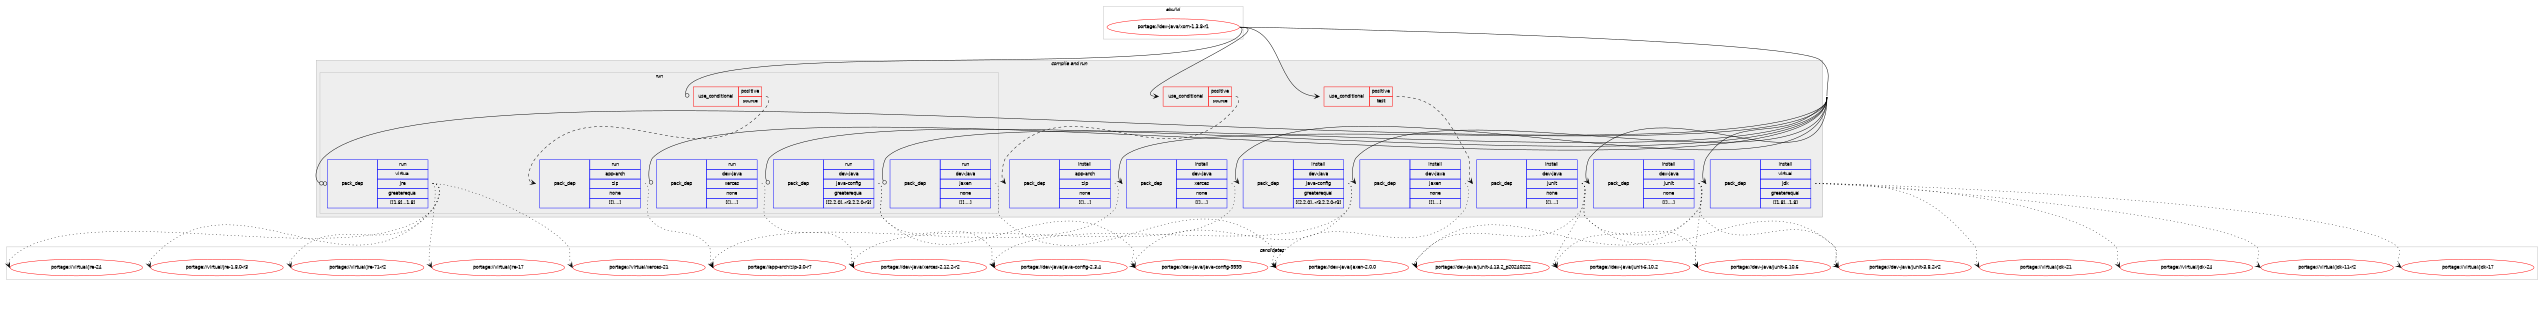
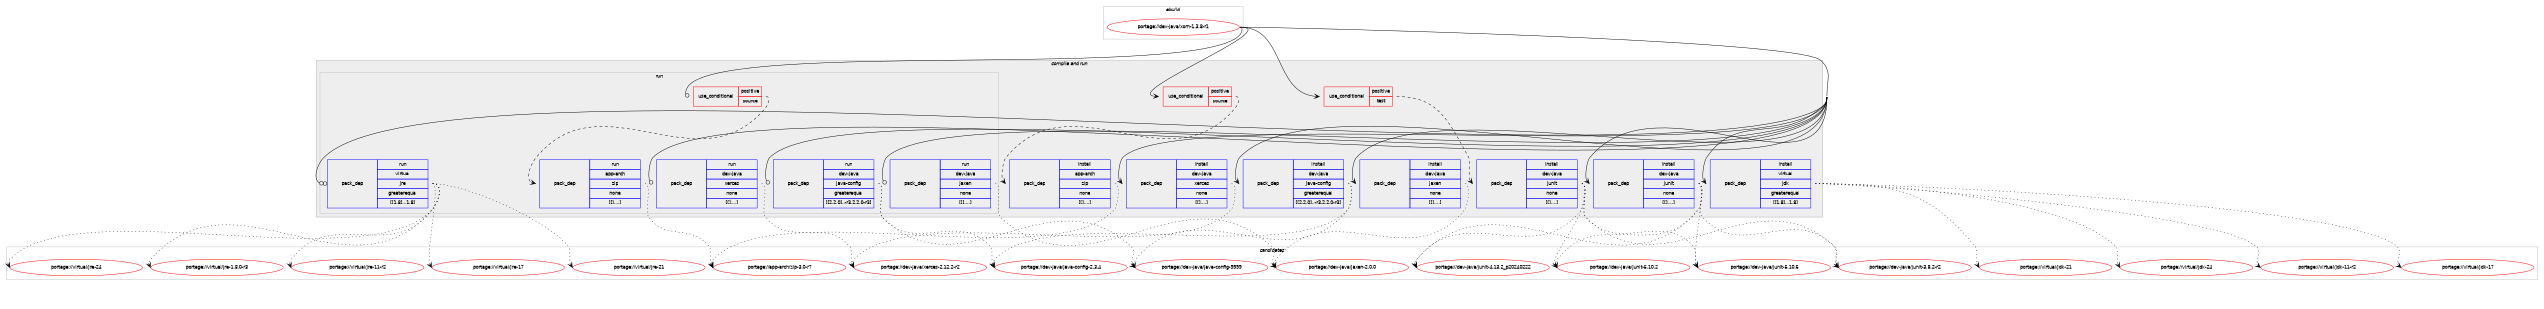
node "portage://virtual/jre-71-r2": label "portage://virtual/jre-71-r2" -> "portage://virtual/jre-11-r2"
node "portage://virtual/xerces-21": label "portage://virtual/xerces-21" -> "portage://virtual/jre-21"
